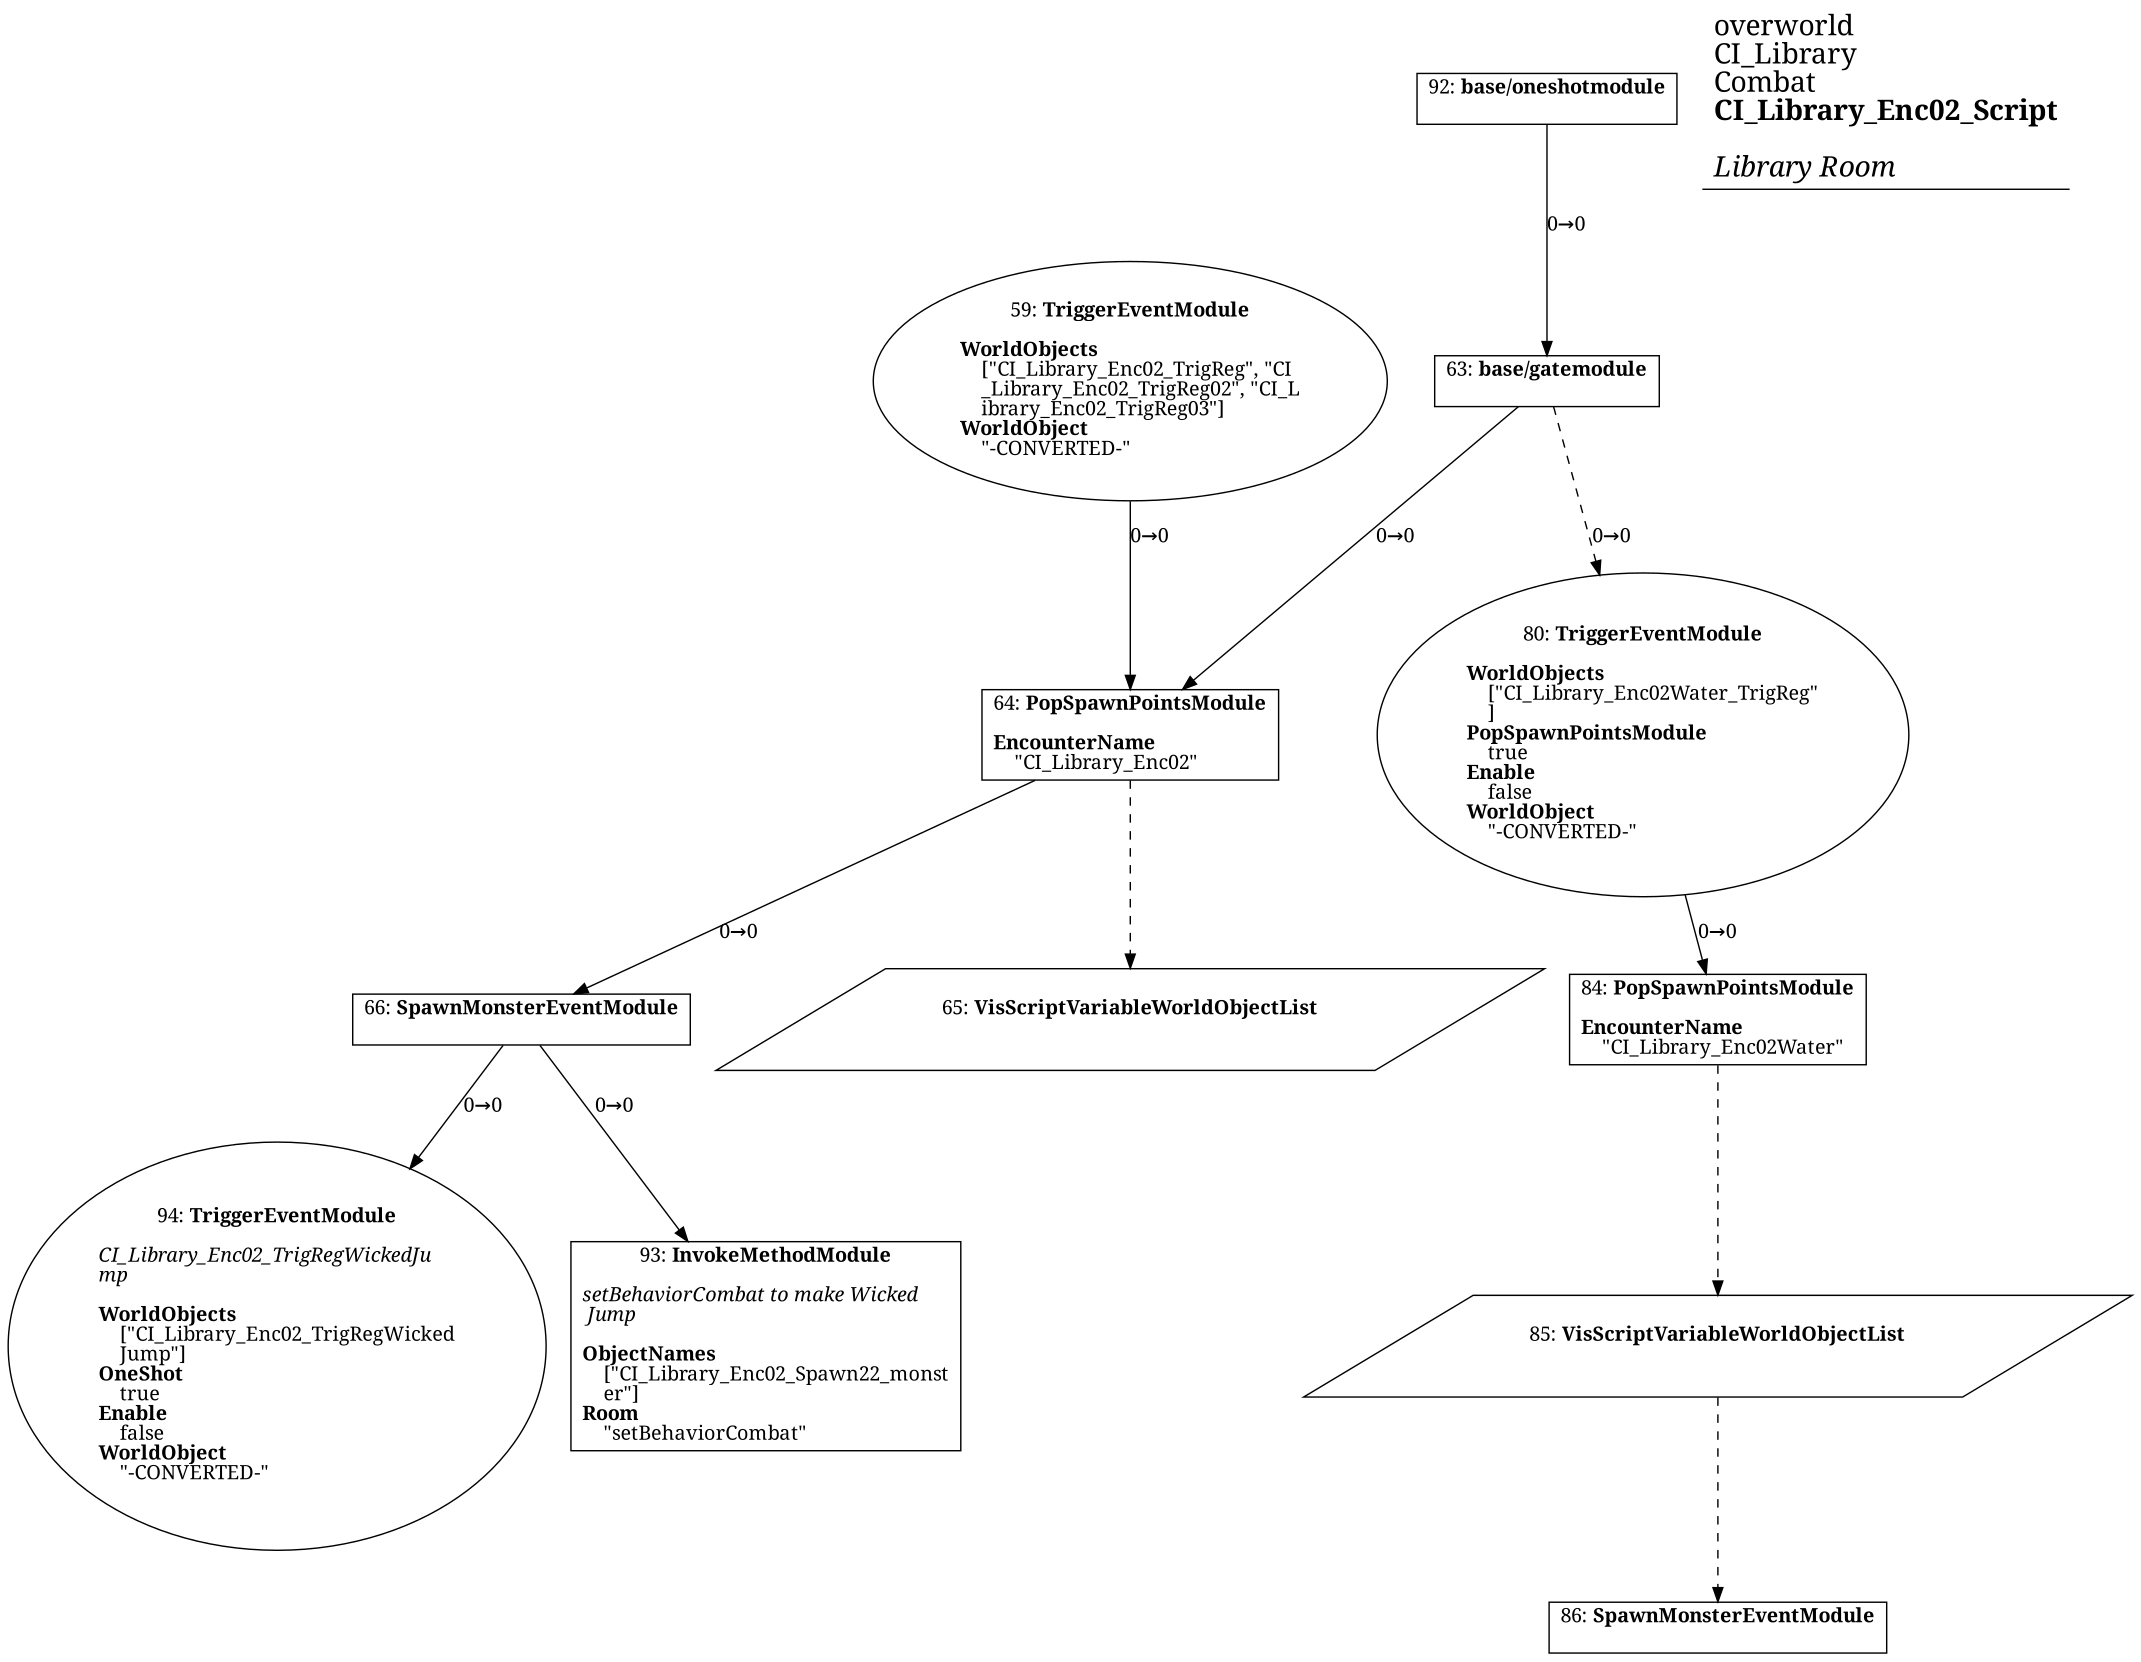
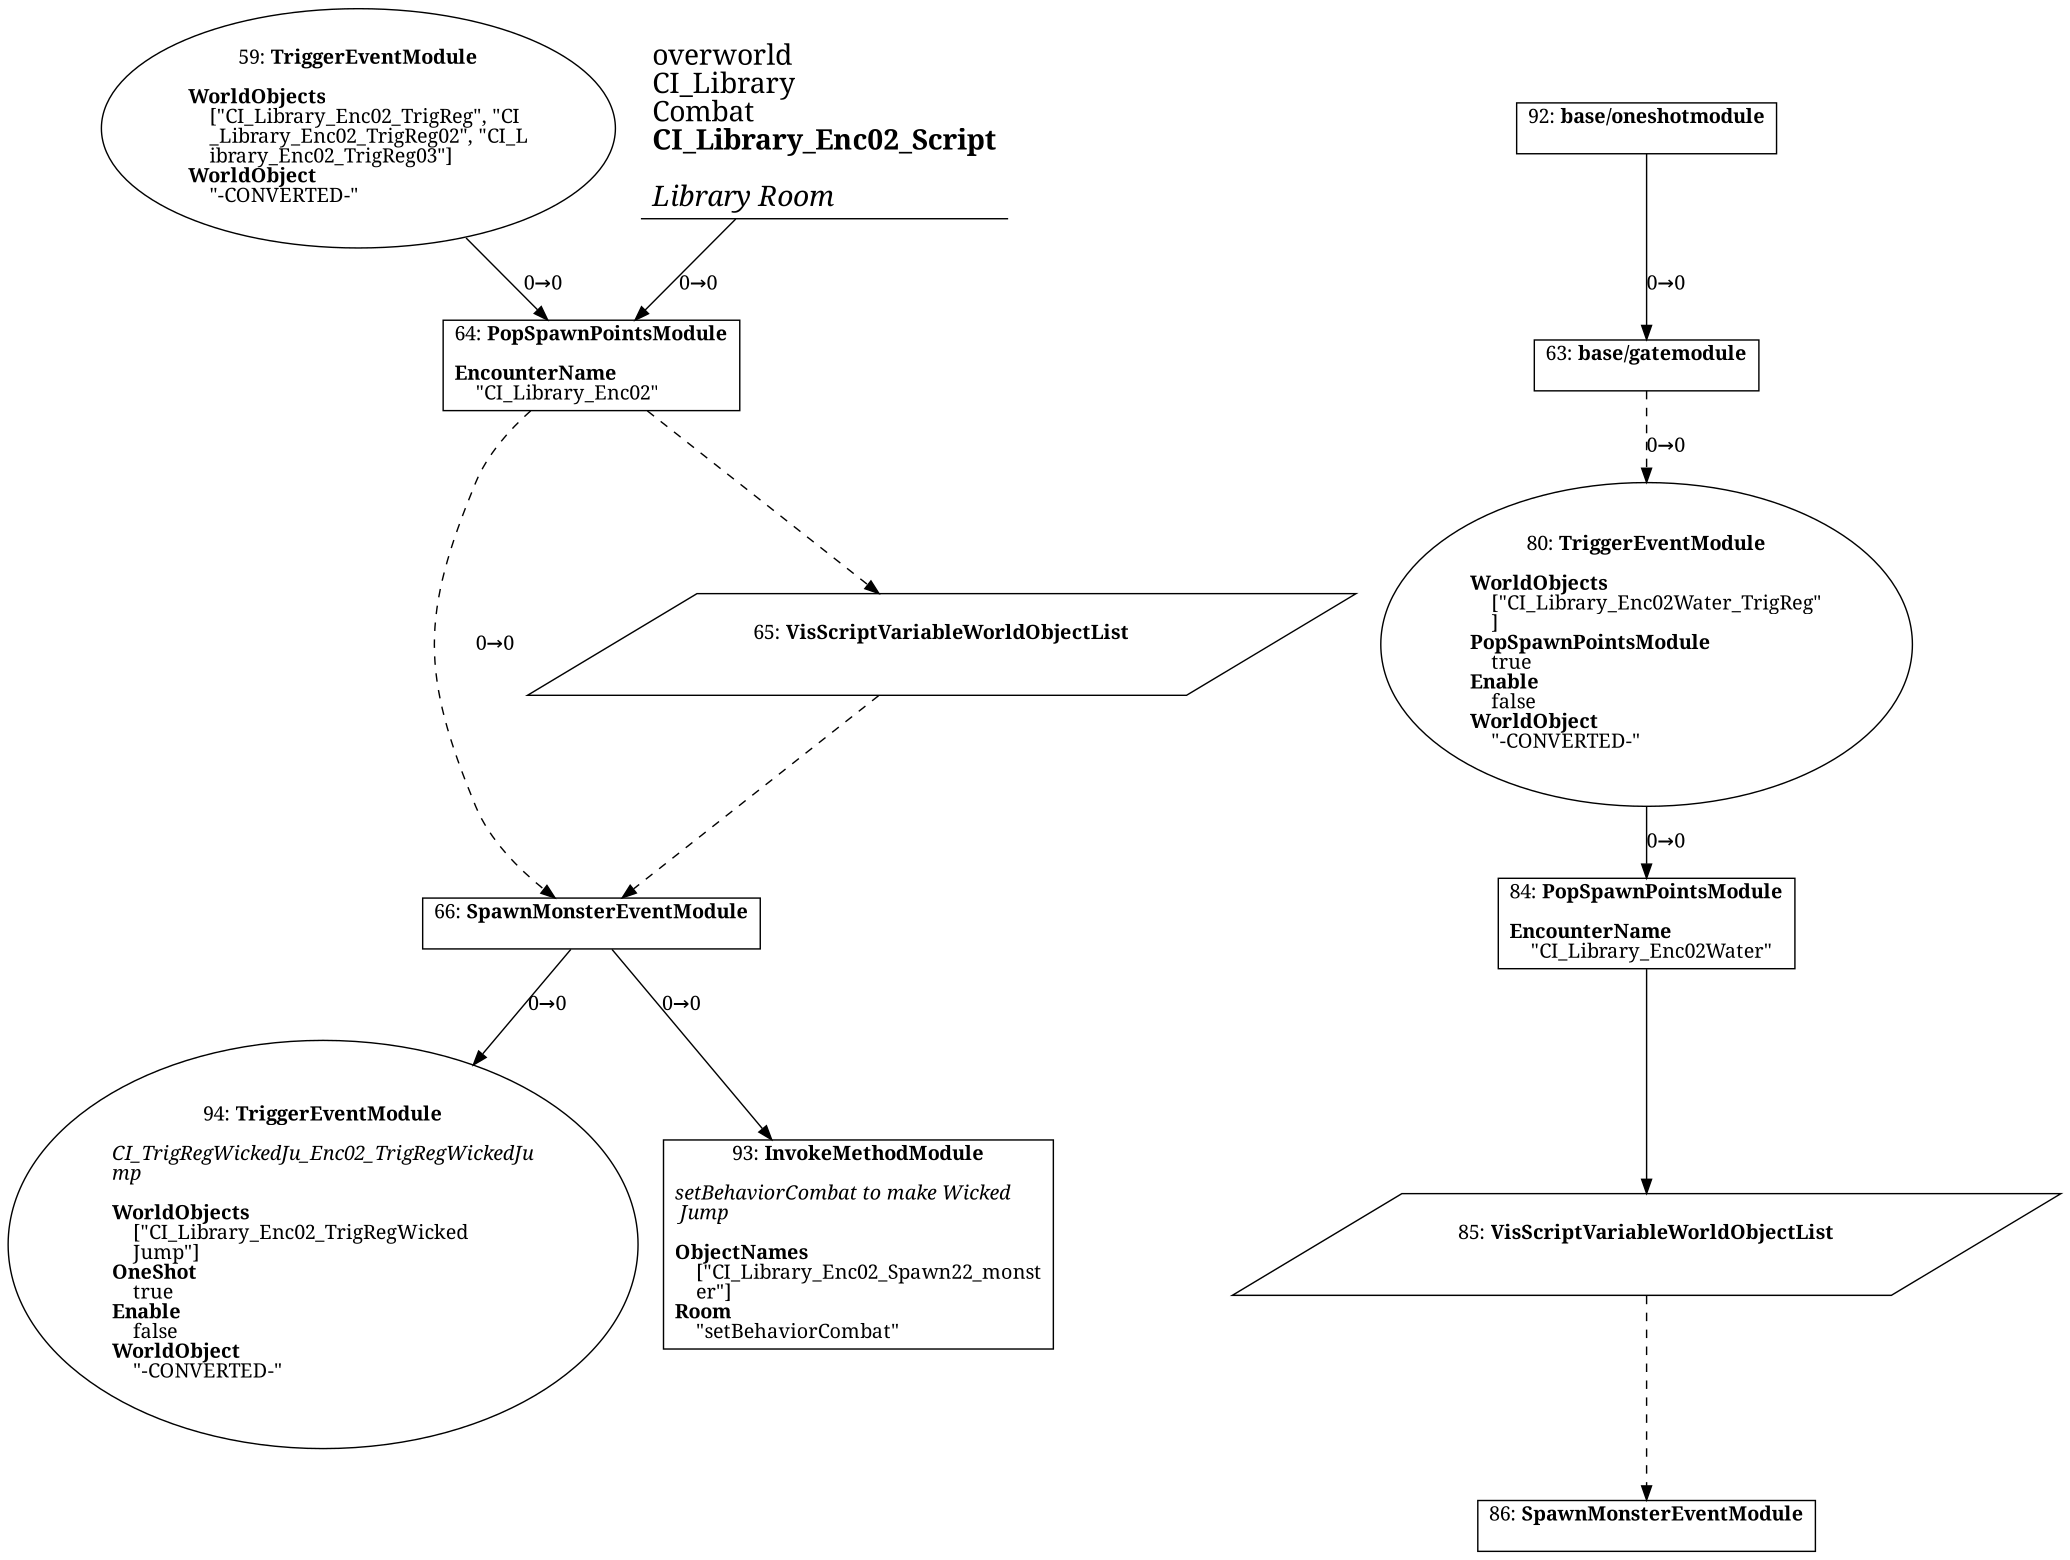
edge "63:" -> "64:": now "overworld" -> "64:"
edge "65:" -> "66:": added
edge "64:" -> "66:": style solid -> dashed
edge "84:" -> "85:": style dashed -> solid
node "94:": text "CI_Library_Enc02_TrigRegWickedJu" -> "CI_TrigRegWickedJu_Enc02_TrigRegWickedJu"
